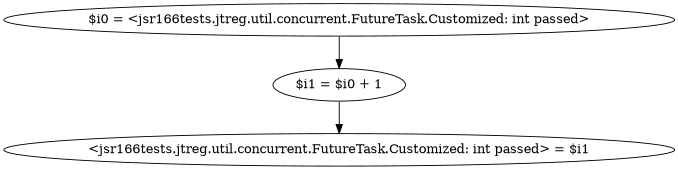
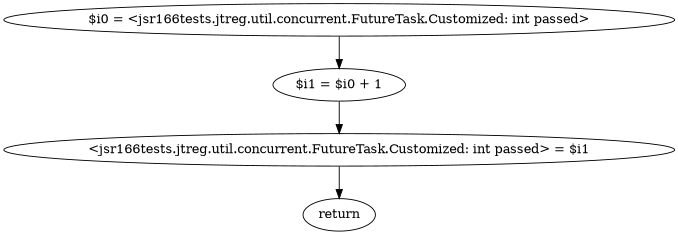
node "return": added
